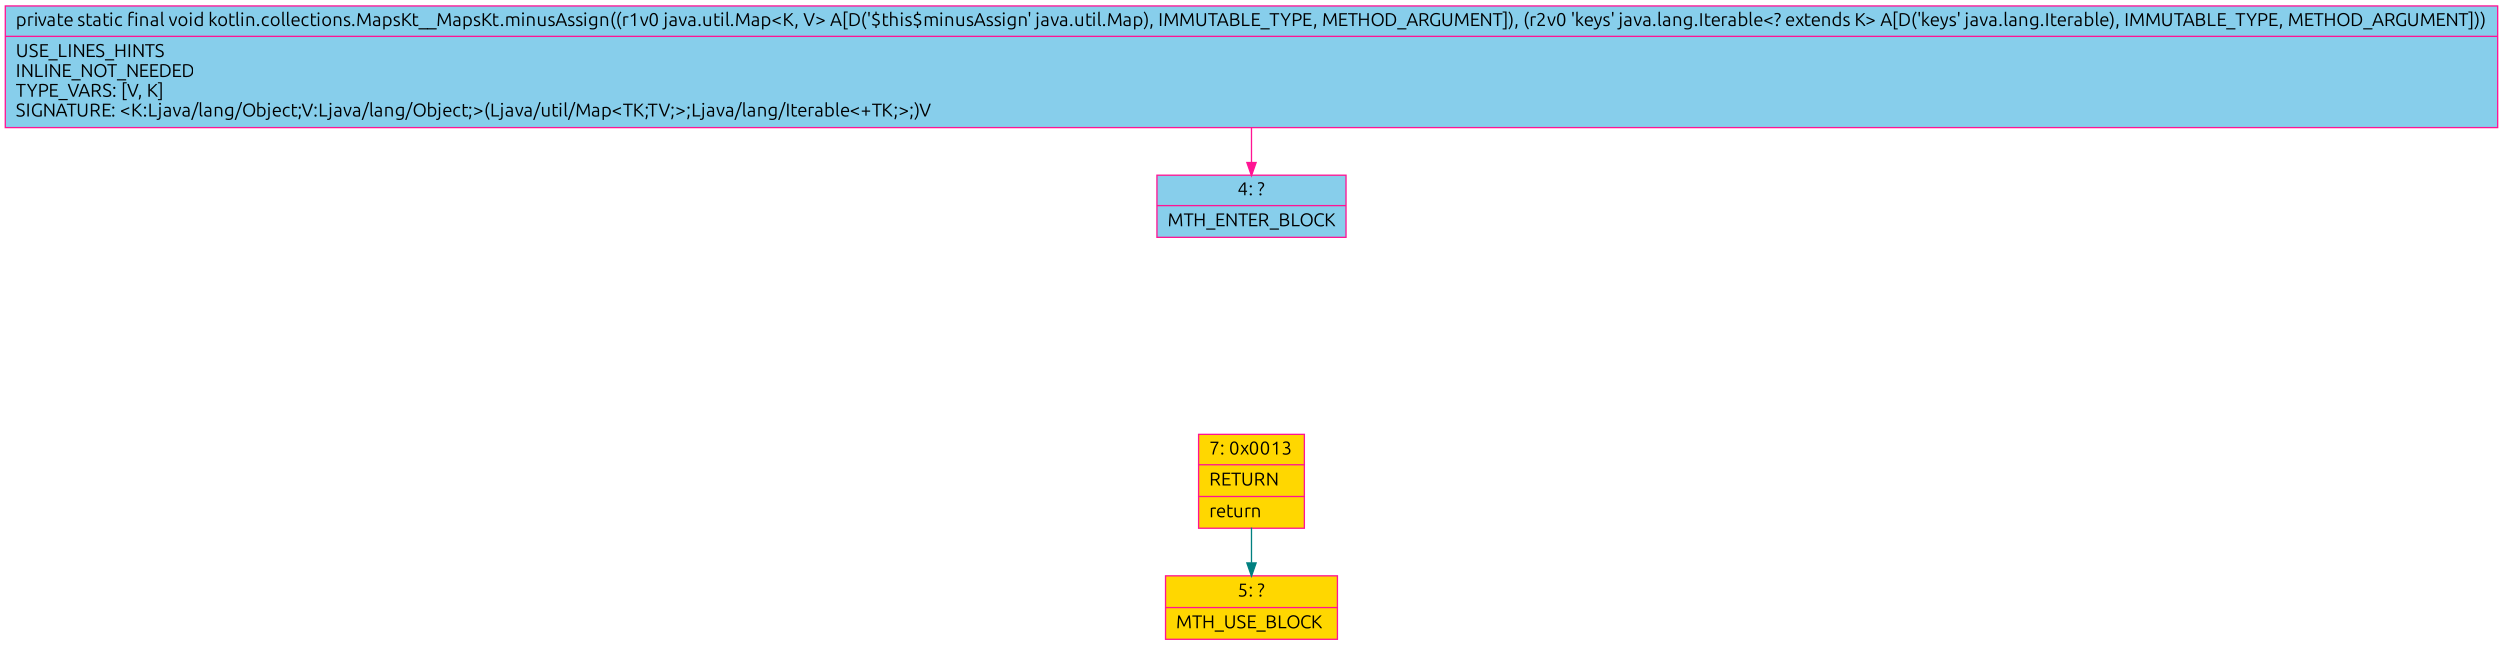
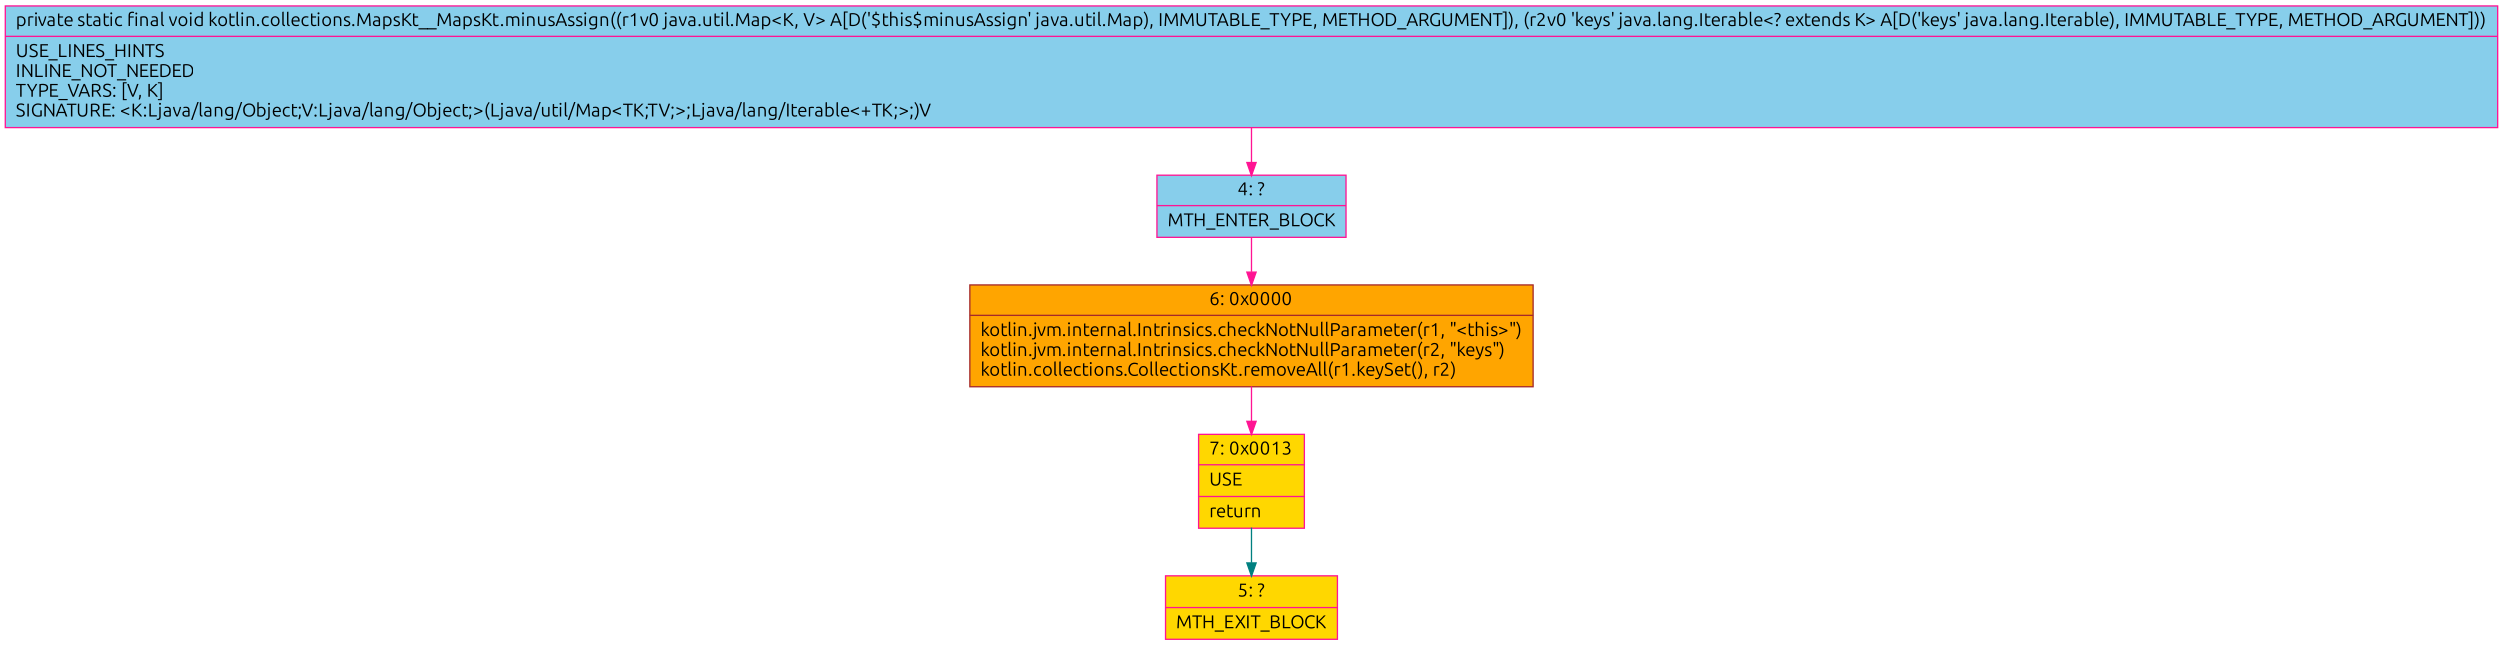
node "6: 0x0000": added
node "7: 0x0013": text "RETURN" -> "USE"
node "5: ?": text "MTH_USE_BLOCK" -> "MTH_EXIT_BLOCK"
